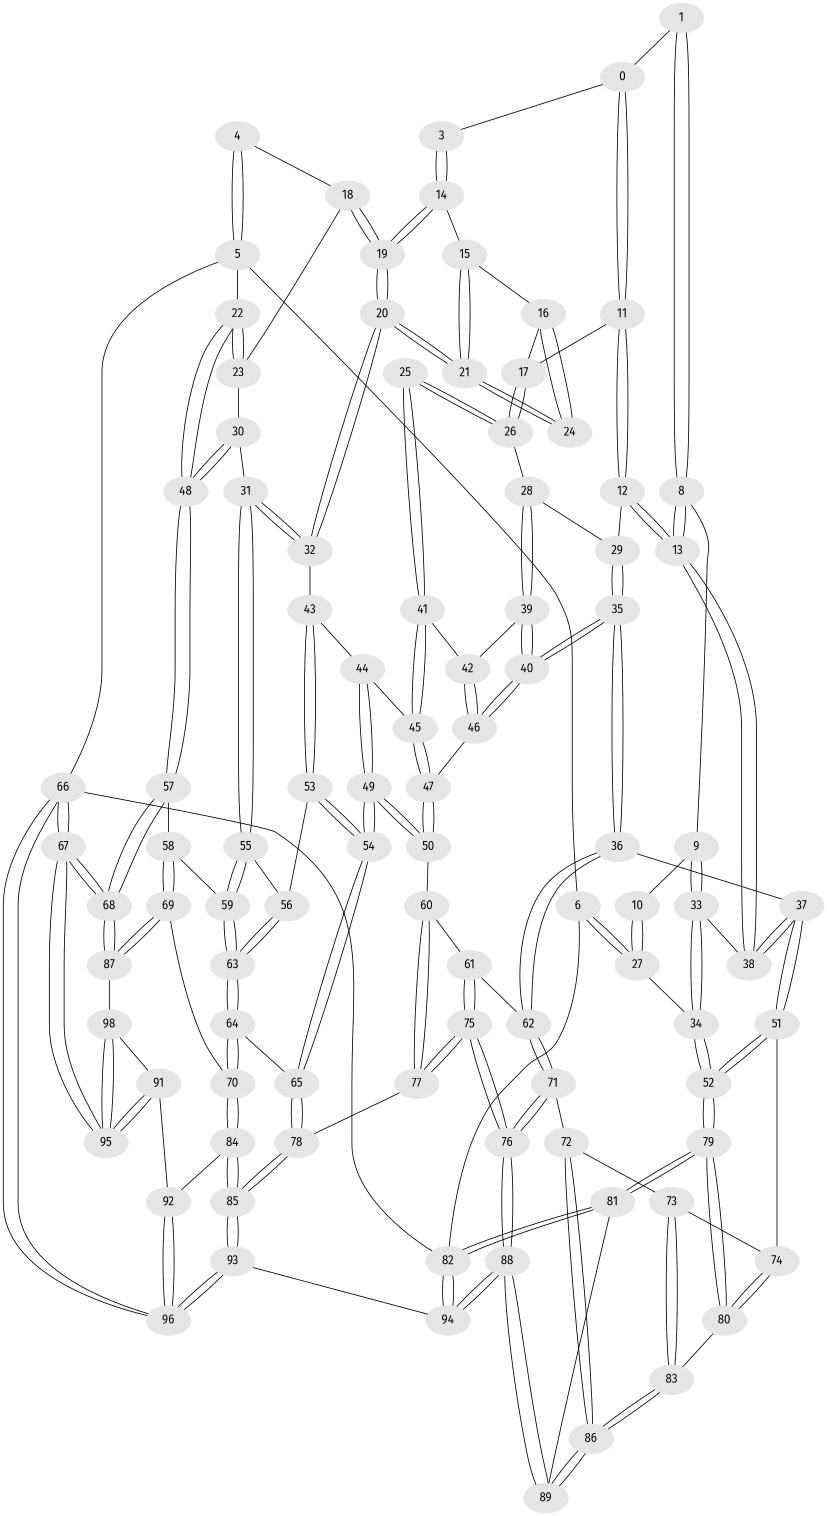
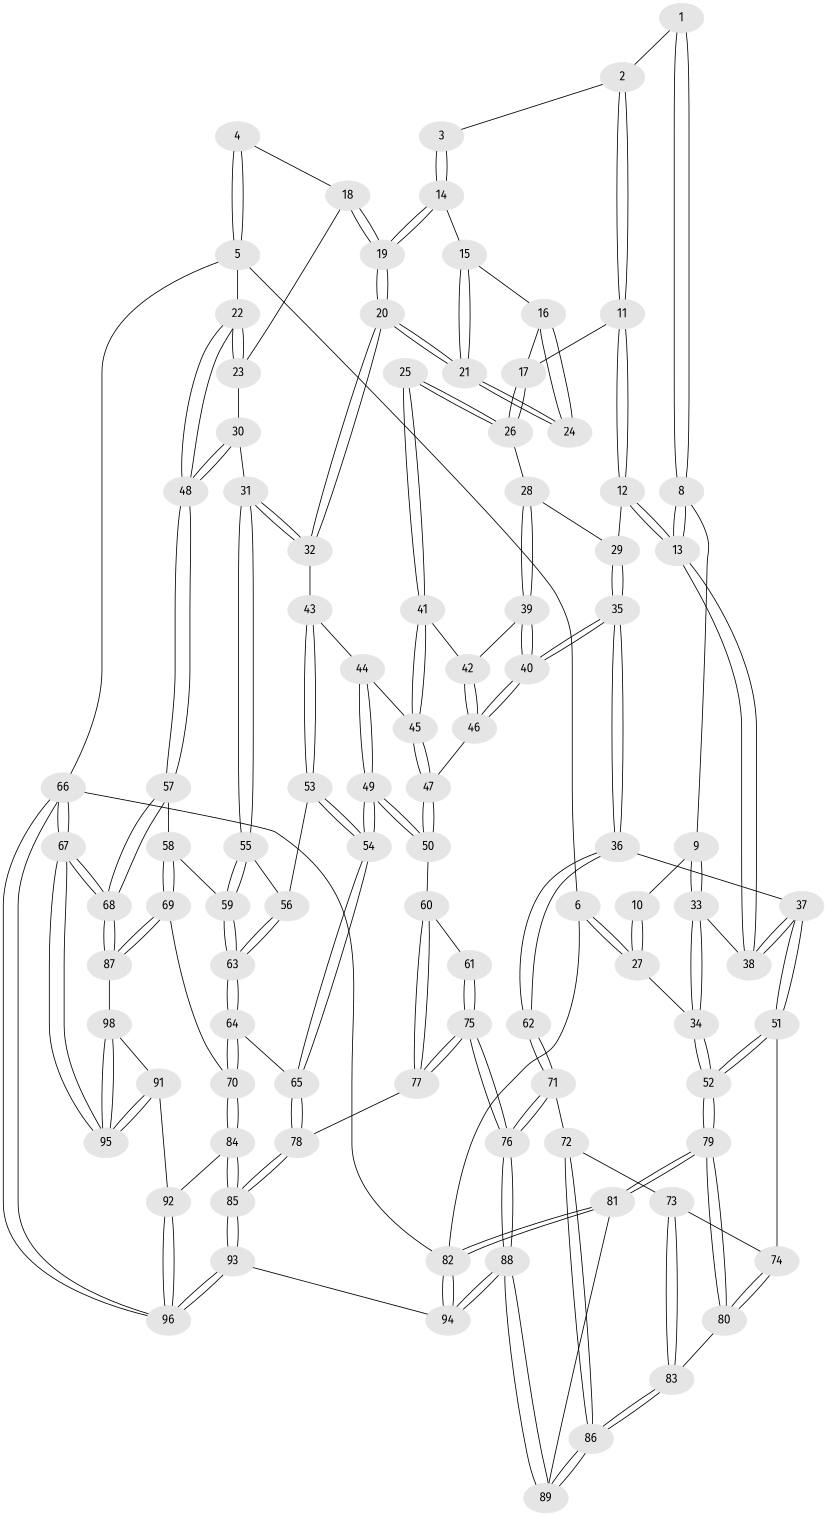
node "0": label "0" -> "2"
edge "61" -- "62": removed
